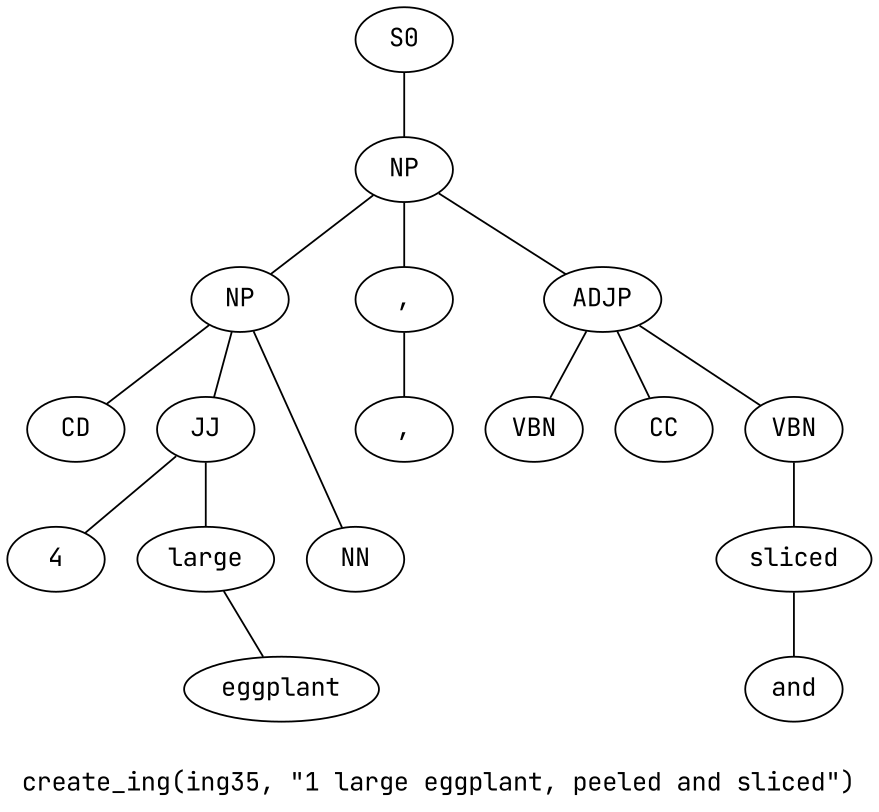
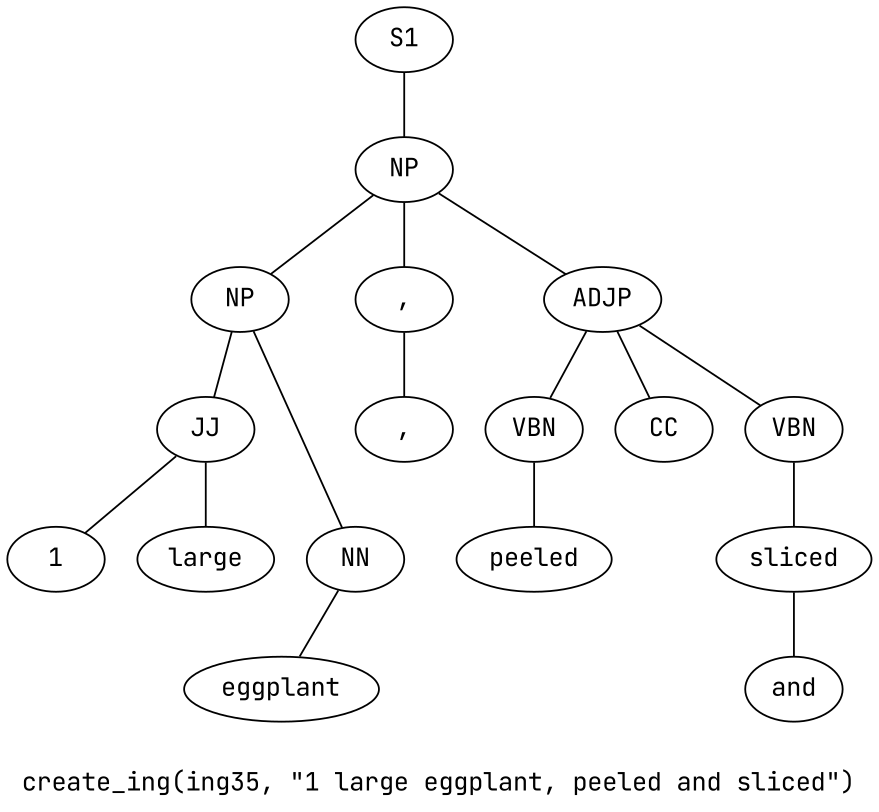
node "S0": label "S0" -> "S1"
node "CD": removed
node "4": label "4" -> "1"
node "peeled": added
edge "large" -- "eggplant": now "NN" -- "eggplant"
